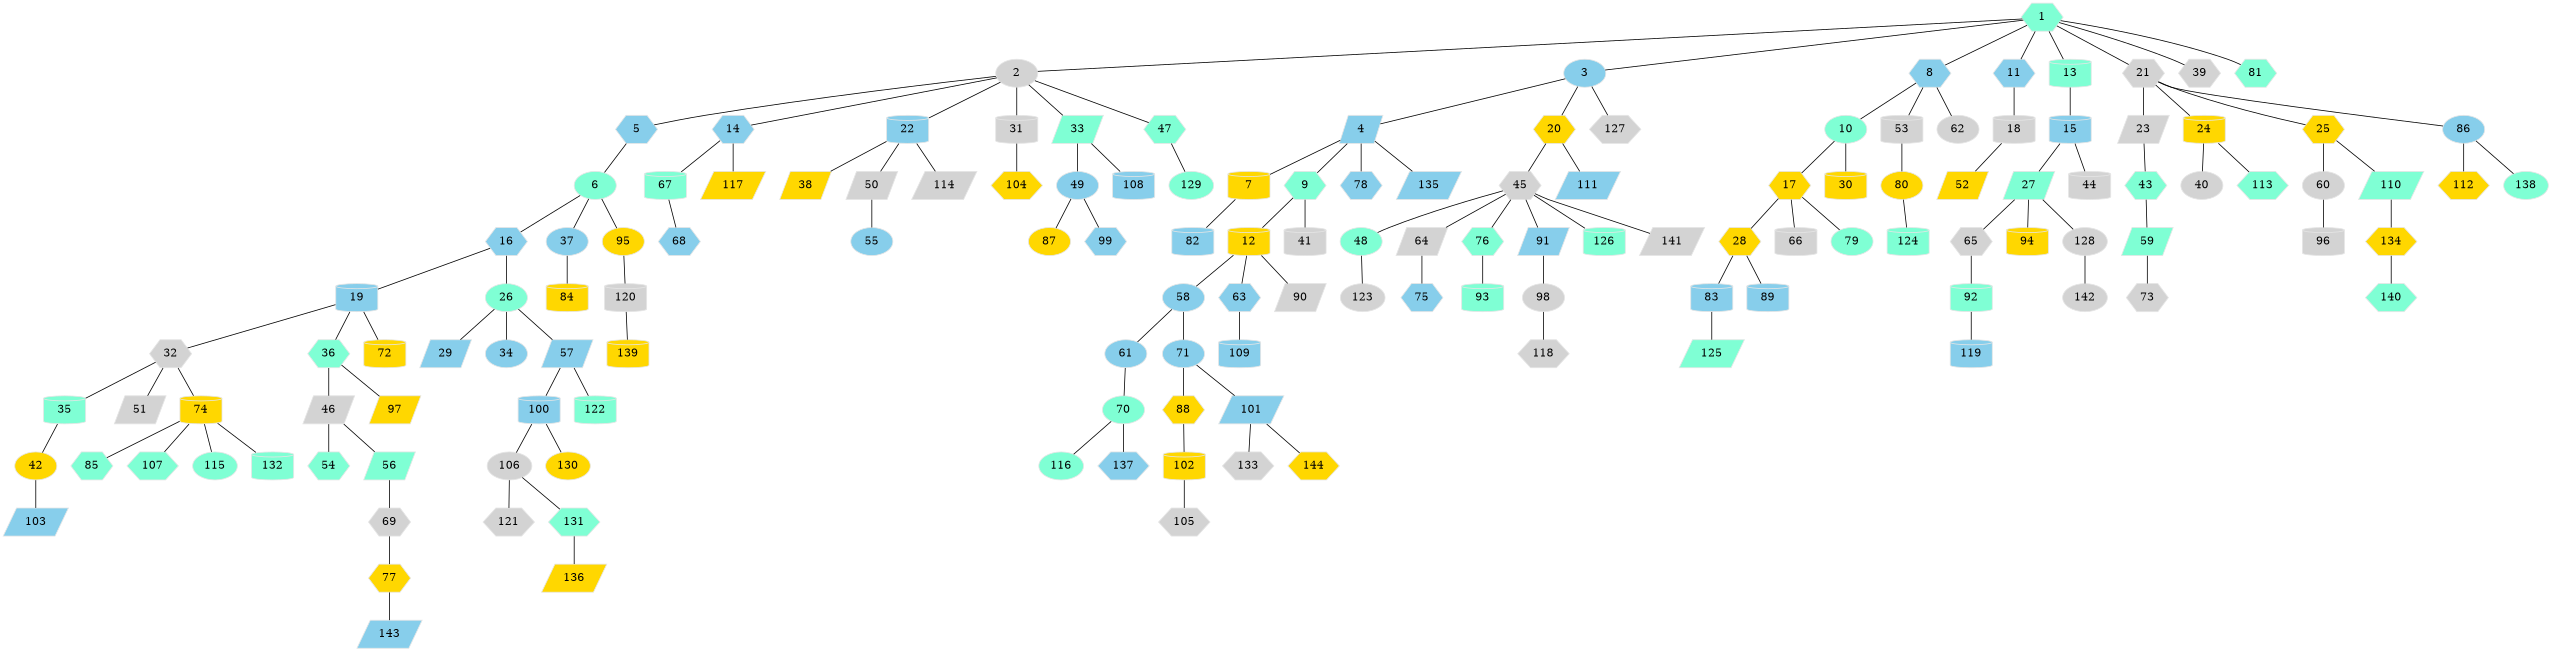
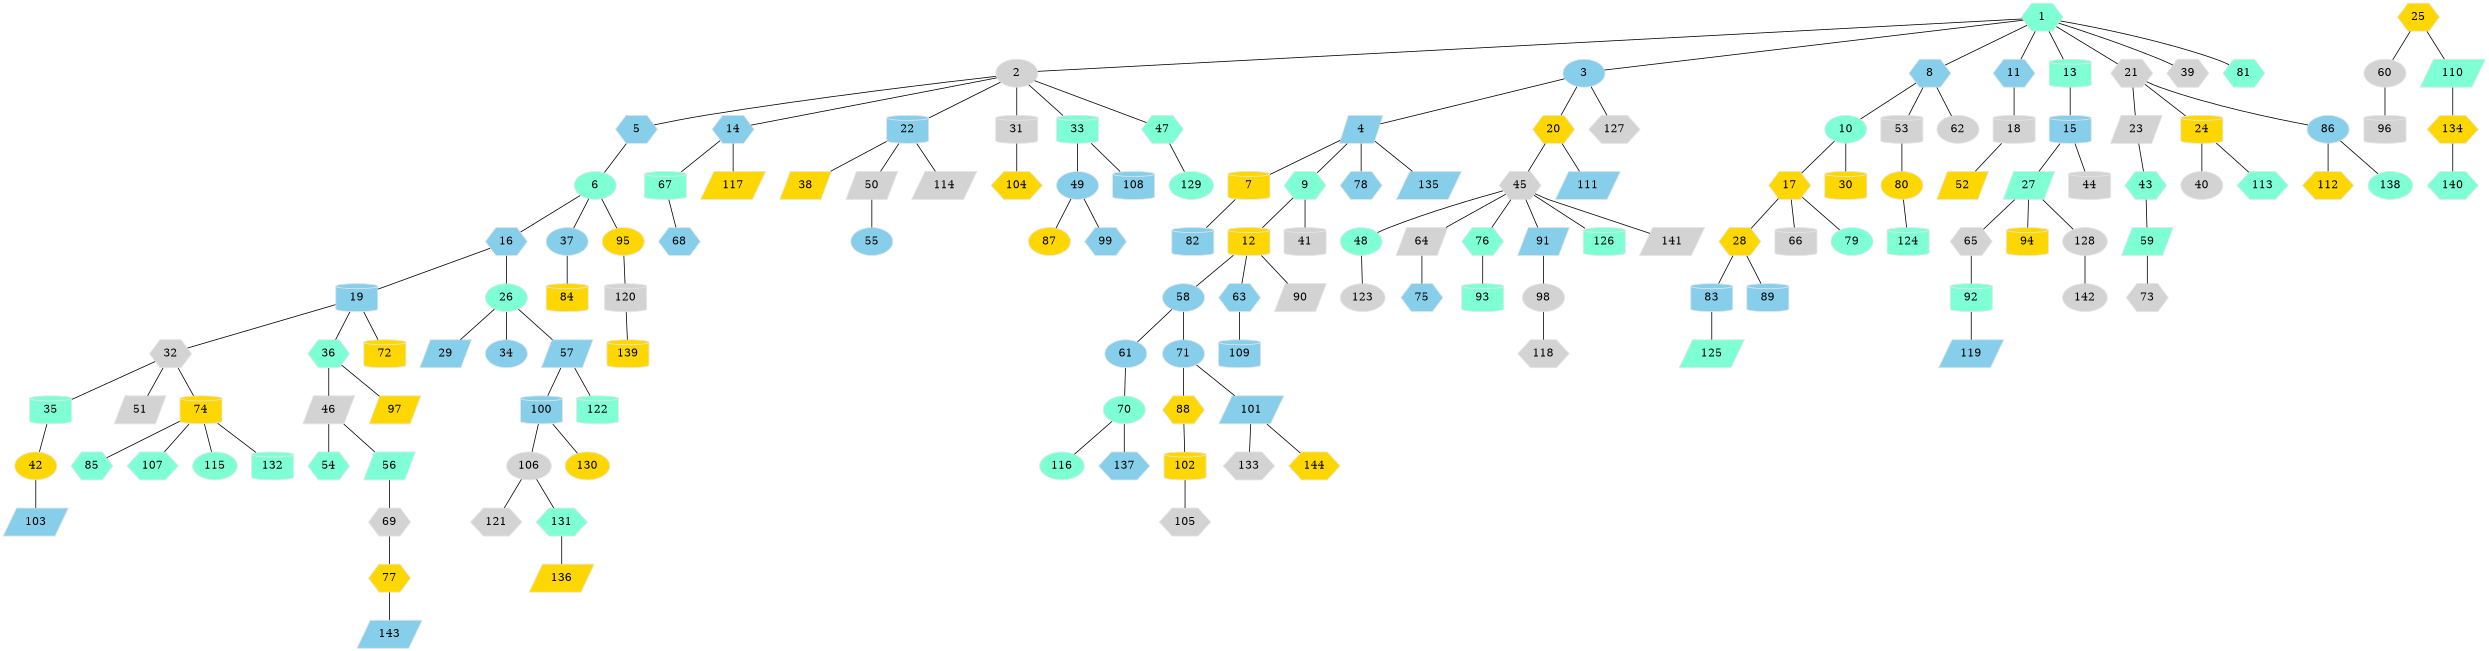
edge "21" -- "25": removed
node "33": shape parallelogram -> cylinder
node "119": shape cylinder -> parallelogram
